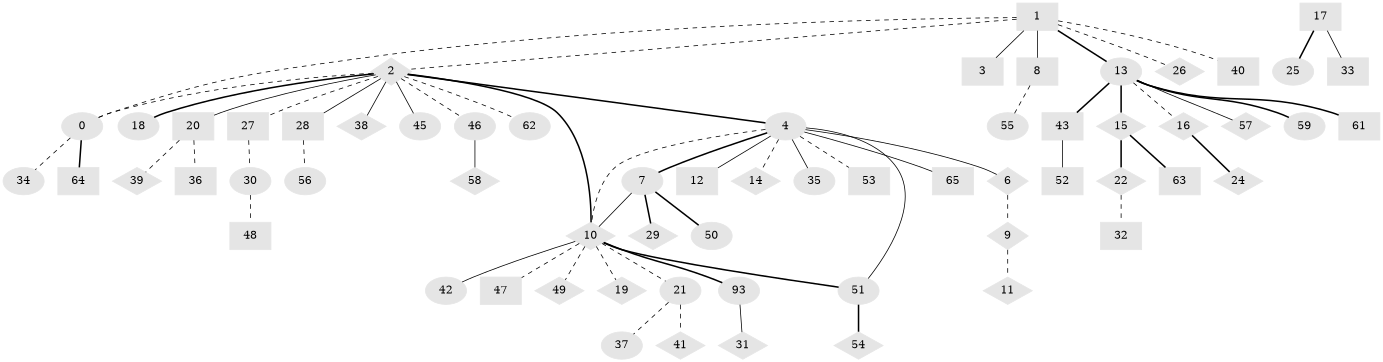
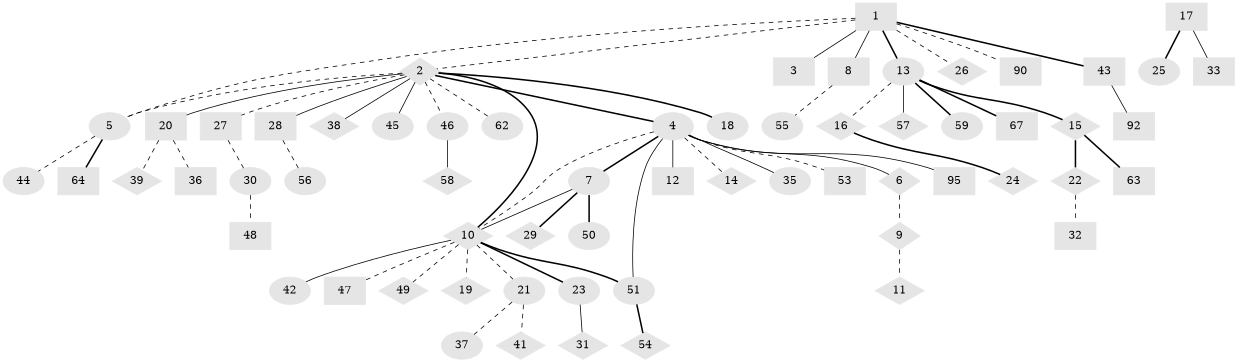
node "40": label "40" -> "90"
edge "13" -- "43": now "1" -- "43"
node "0": label "0" -> "5"
node "61": label "61" -> "67"
node "34": label "34" -> "44"
node "65": label "65" -> "95"
node "52": label "52" -> "92"
node "93": label "93" -> "23"
